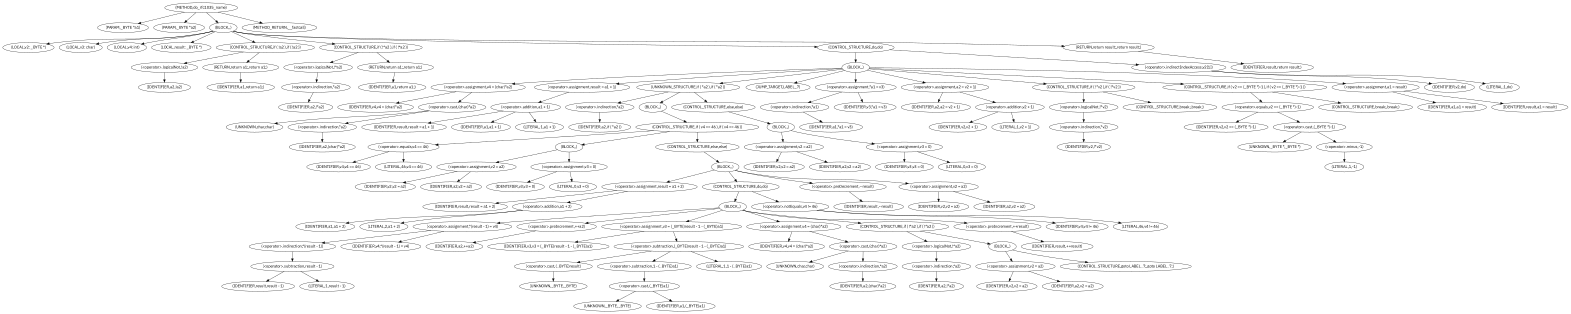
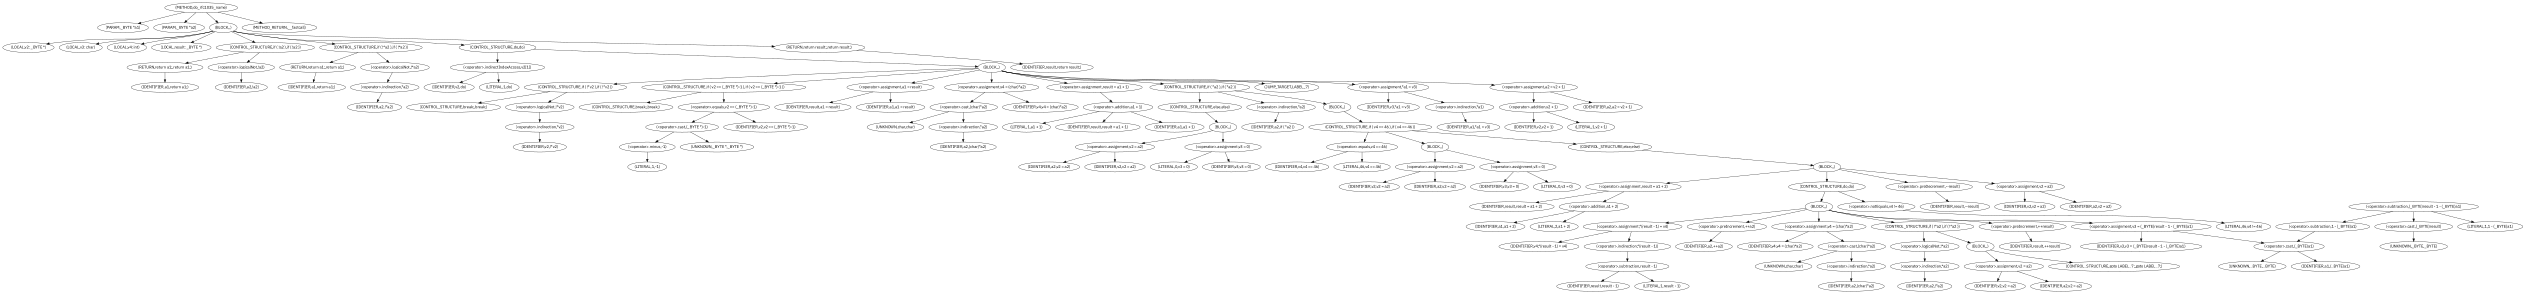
node "(UNKNOWN_STRUCTURE,if ( *a2 ),if ( *a2 ))": label "(UNKNOWN_STRUCTURE,if ( *a2 ),if ( *a2 ))" -> "(CONTROL_STRUCTURE,if ( *a2 ),if ( *a2 ))"
node "(IDENTIFIER,v4,v4 != 46)": removed
edge "(<operator>.assignment,v3 = (_BYTE)result - 1 - (_BYTE)a1)" -> "(<operator>.subtraction,(_BYTE)result - 1 - (_BYTE)a1)": now "(<operator>.assignment,v3 = (_BYTE)result - 1 - (_BYTE)a1)" -> "(<operator>.cast,(_BYTE)a1)"
